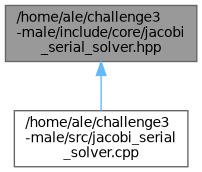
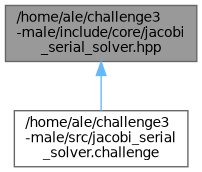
node "/home/ale/challenge3 -male/src/jacobi_serial _solver.cpp": label "/home/ale/challenge3 -male/src/jacobi_serial _solver.cpp" -> "/home/ale/challenge3 -male/src/jacobi_serial _solver.challenge"
